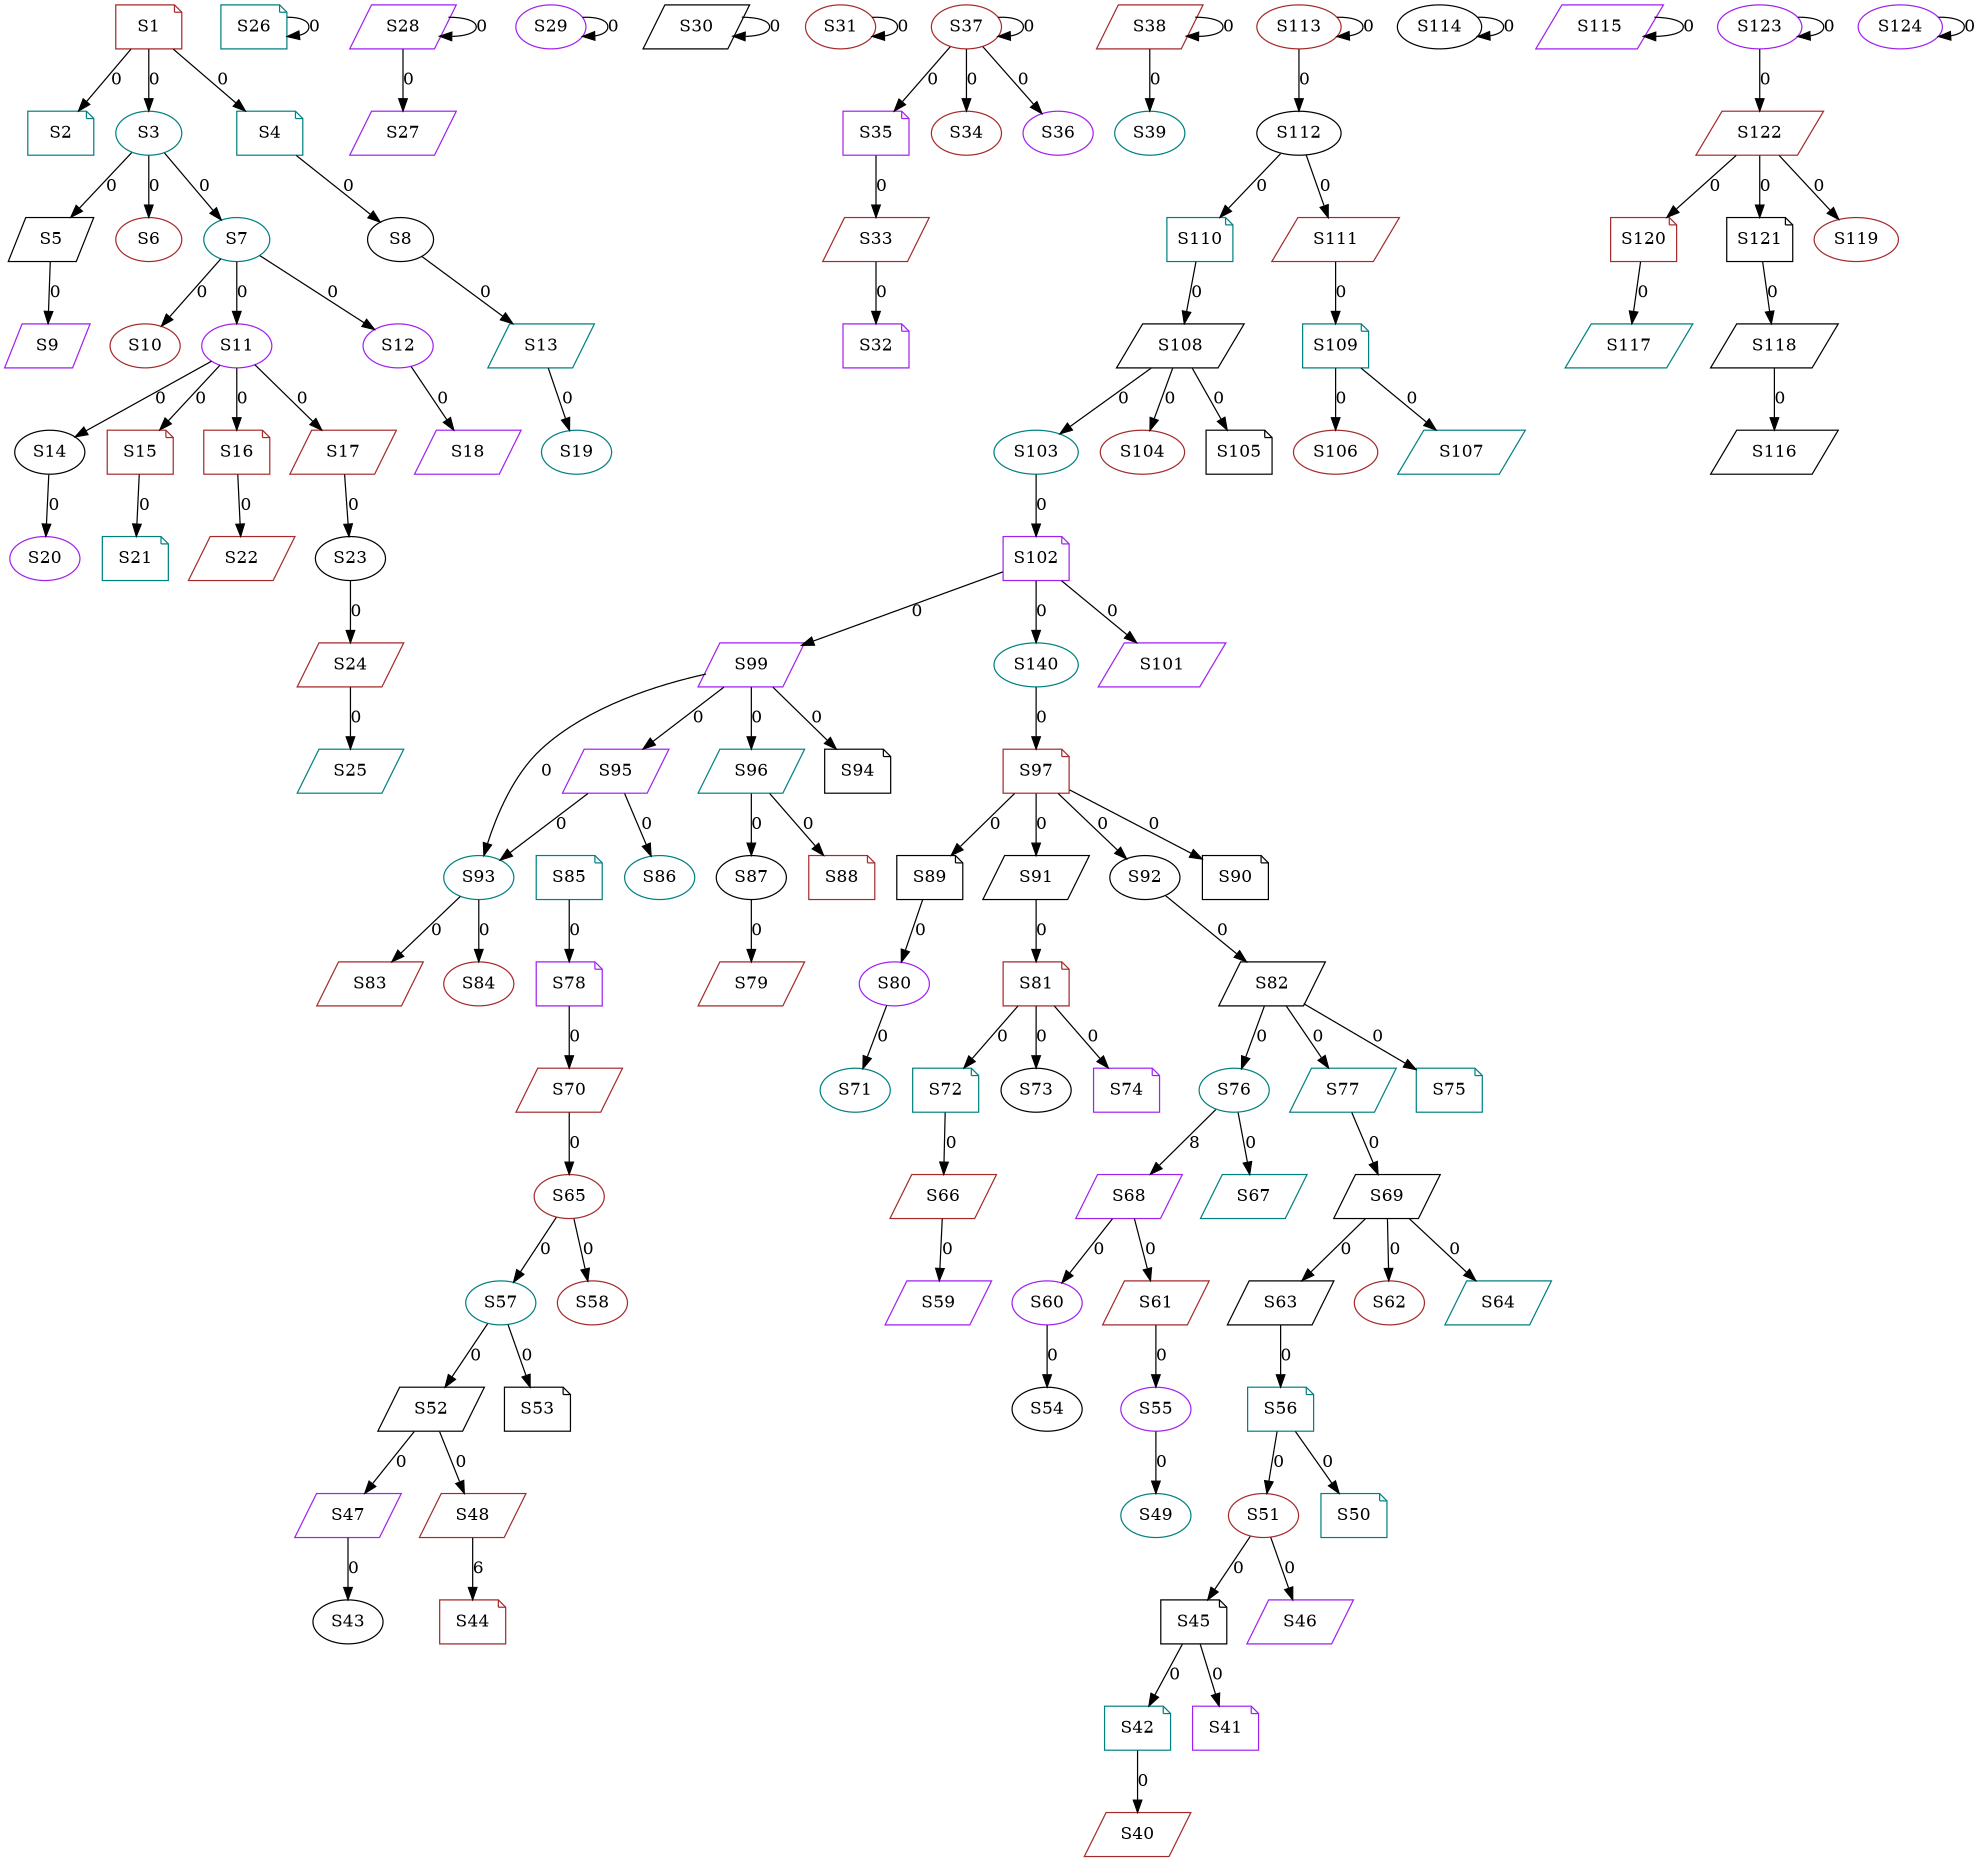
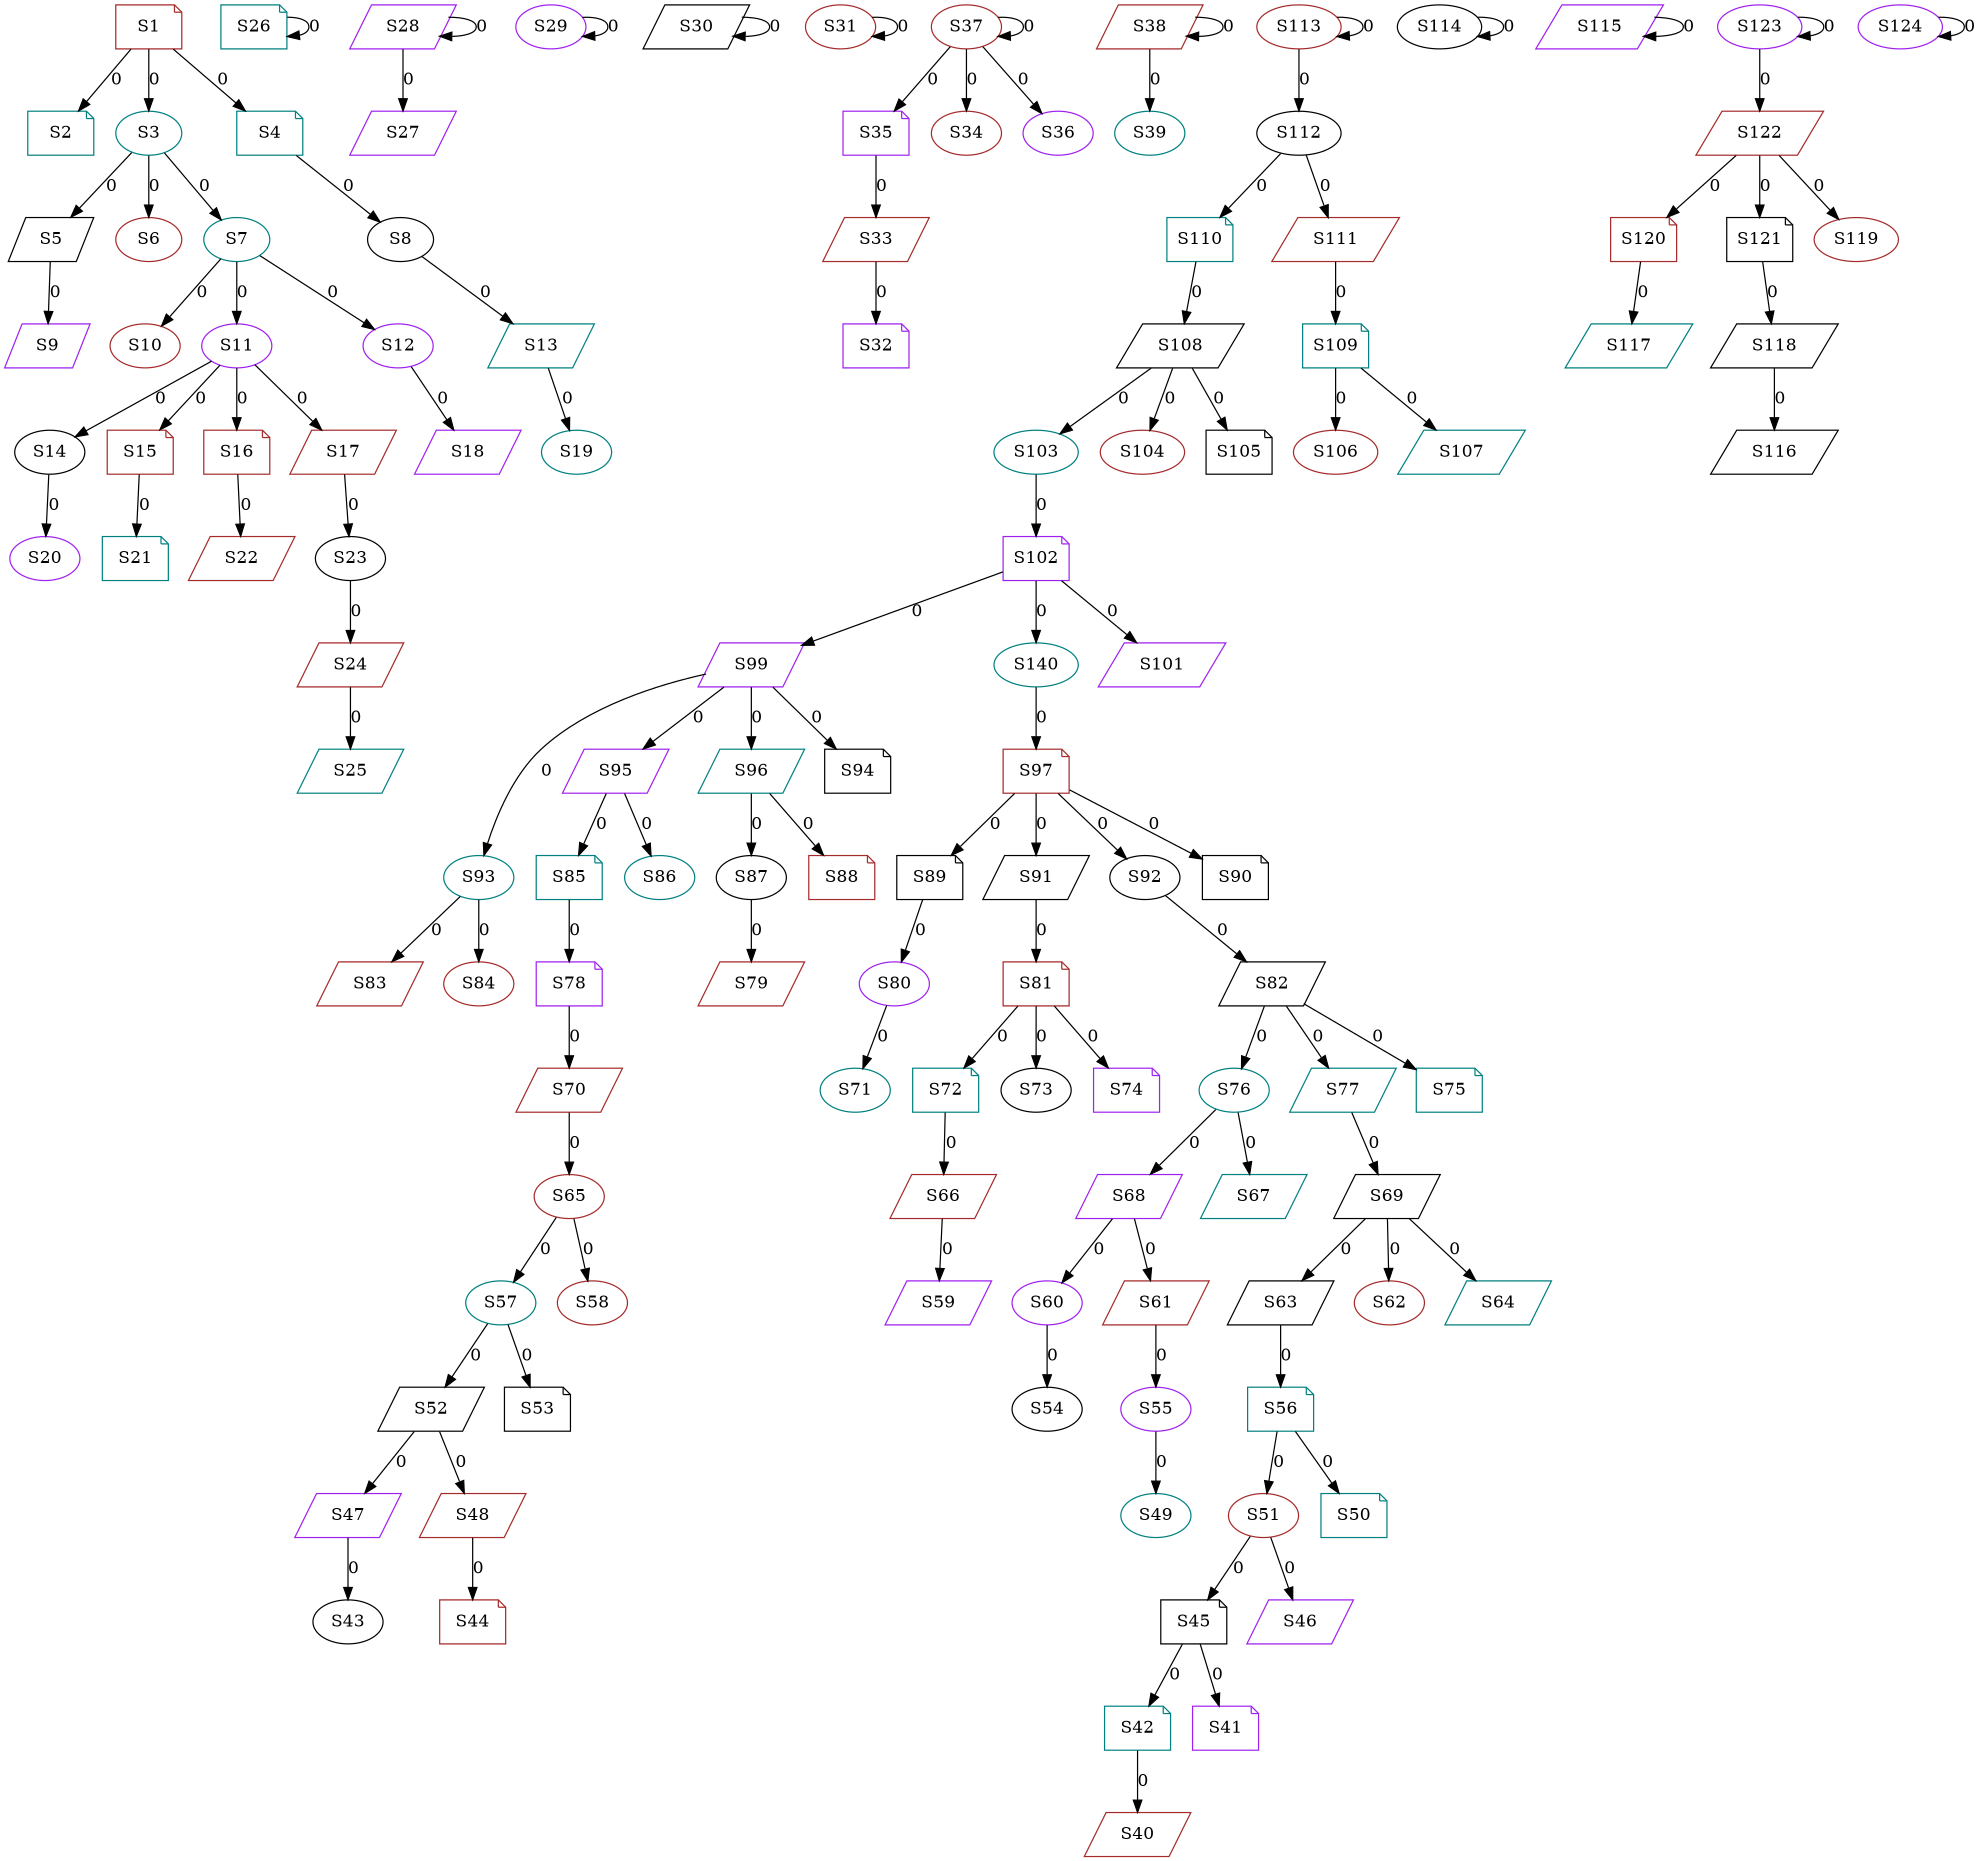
edge "S95" -> "S93": now "S95" -> "S85"
edge "S76" -> "S68": label "8" -> "0"
edge "S48" -> "S44": label "6" -> "0"
